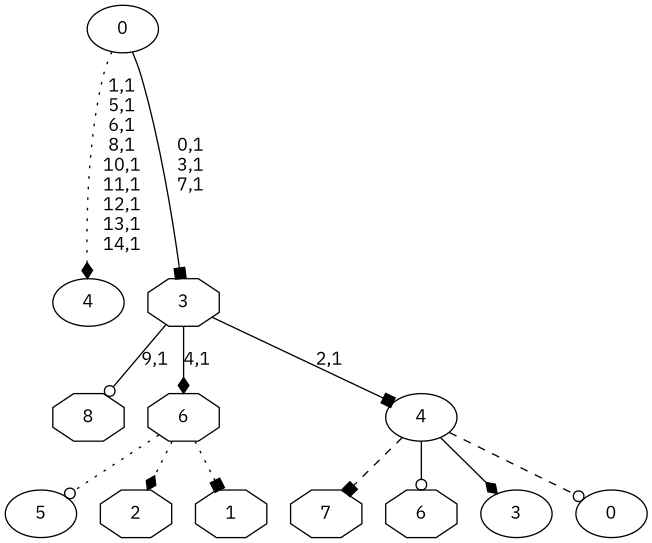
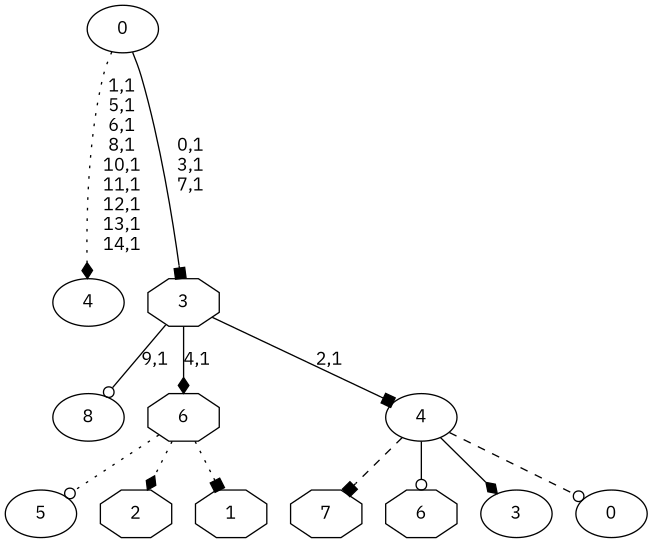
node "8": shape octagon -> ellipse
